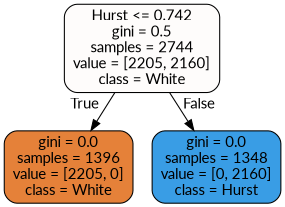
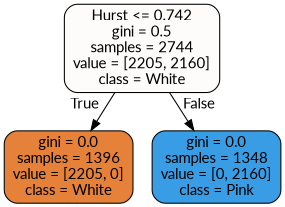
node "gini = 0.0 samples = 1348 value = [0, 2160] class = Hurst": label "gini = 0.0 samples = 1348 value = [0, 2160] class = Hurst" -> "gini = 0.0 samples = 1348 value = [0, 2160] class = Pink"
